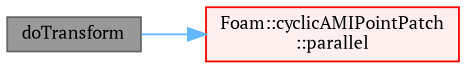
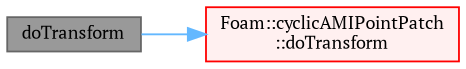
node "Foam::cyclicAMIPointPatch ::parallel": label "Foam::cyclicAMIPointPatch ::parallel" -> "Foam::cyclicAMIPointPatch ::doTransform"
